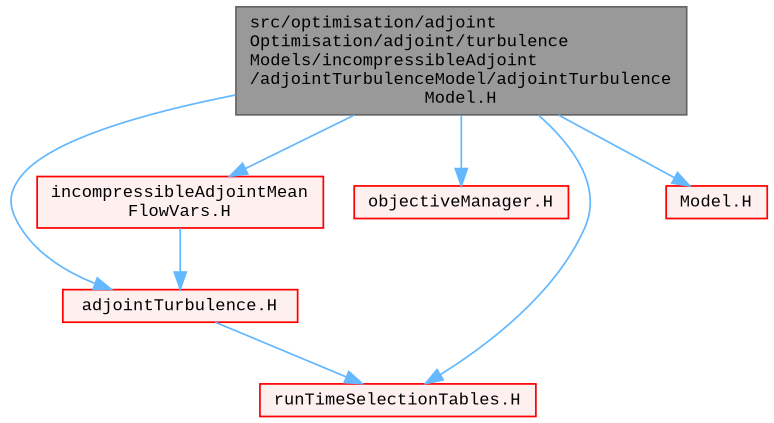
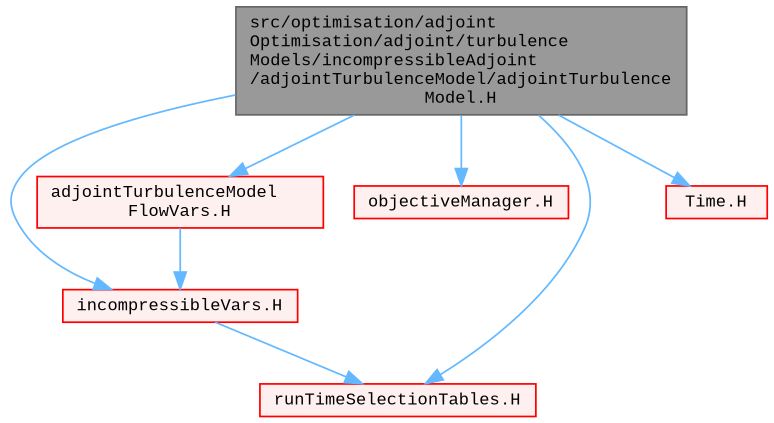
node "incompressibleAdjointMean FlowVars.H": label "incompressibleAdjointMean FlowVars.H" -> "adjointTurbulenceModel FlowVars.H"
node "Model.H": label "Model.H" -> "Time.H"
node "adjointTurbulence.H": label "adjointTurbulence.H" -> "incompressibleVars.H"
